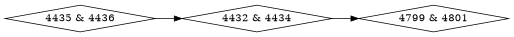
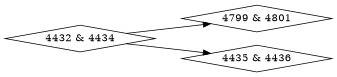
edge "4435 & 4436" -> "4432 & 4434": reversed
